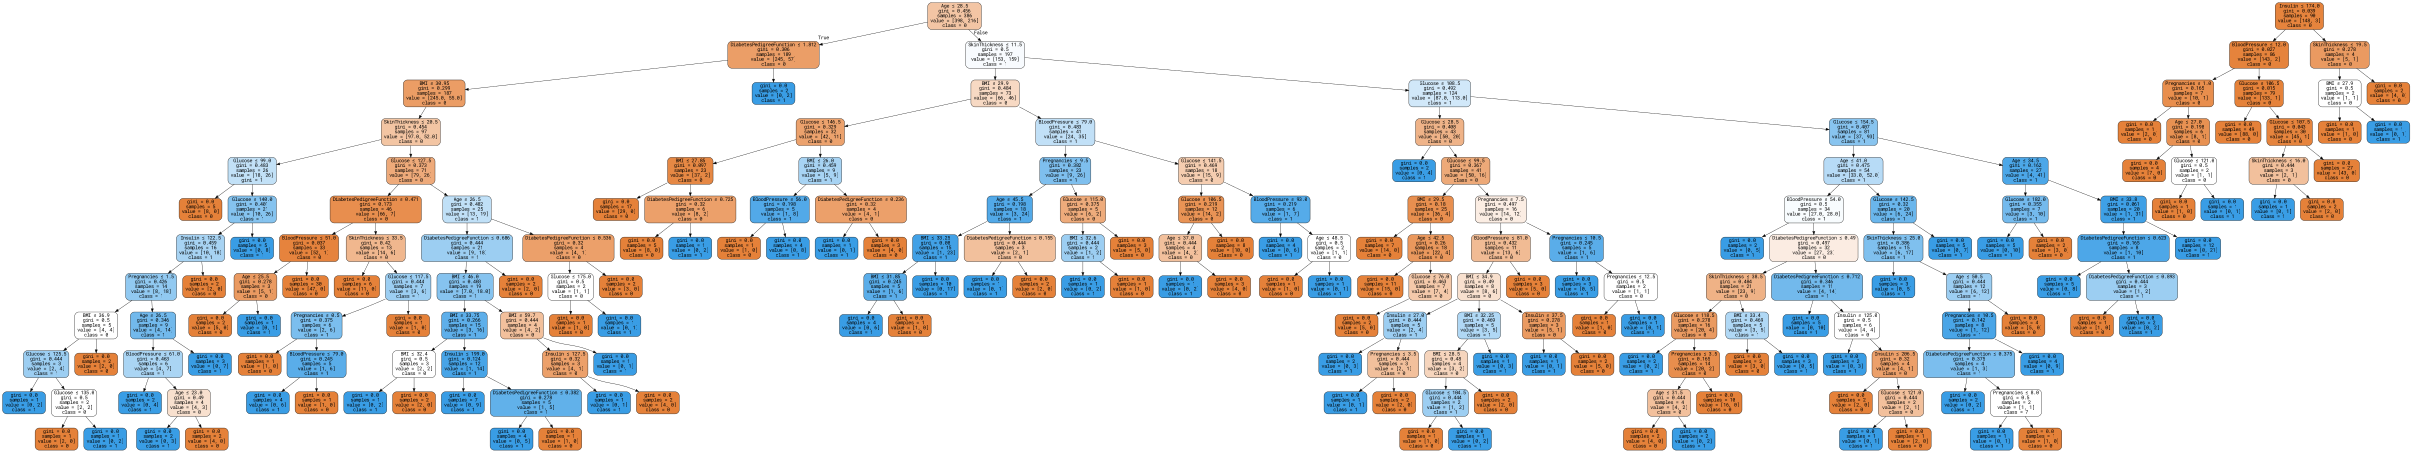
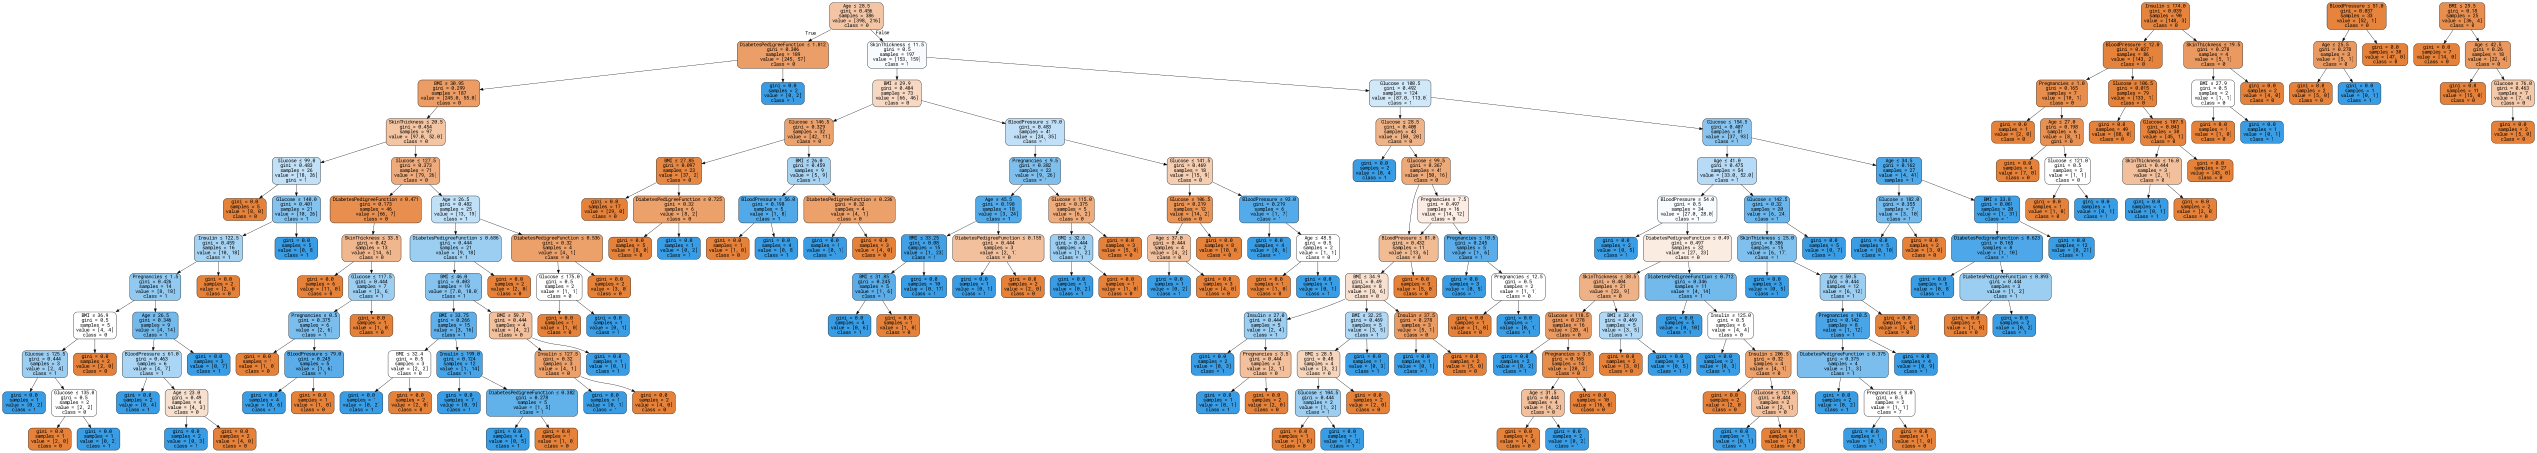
node "Age ≤ 27.0": text "class = 0" -> "gini = 0"
node "Age ≤ 34.5": text "class = 1" -> "samples = 1"
edge "Glucose ≤ 99.5" -> "BMI ≤ 29.5": now "Glucose ≤ 99.5" -> "BloodPressure ≤ 81.0"
edge "DiabetesPedigreeFunction ≤ 0.471" -> "BloodPressure ≤ 51.0": removed
